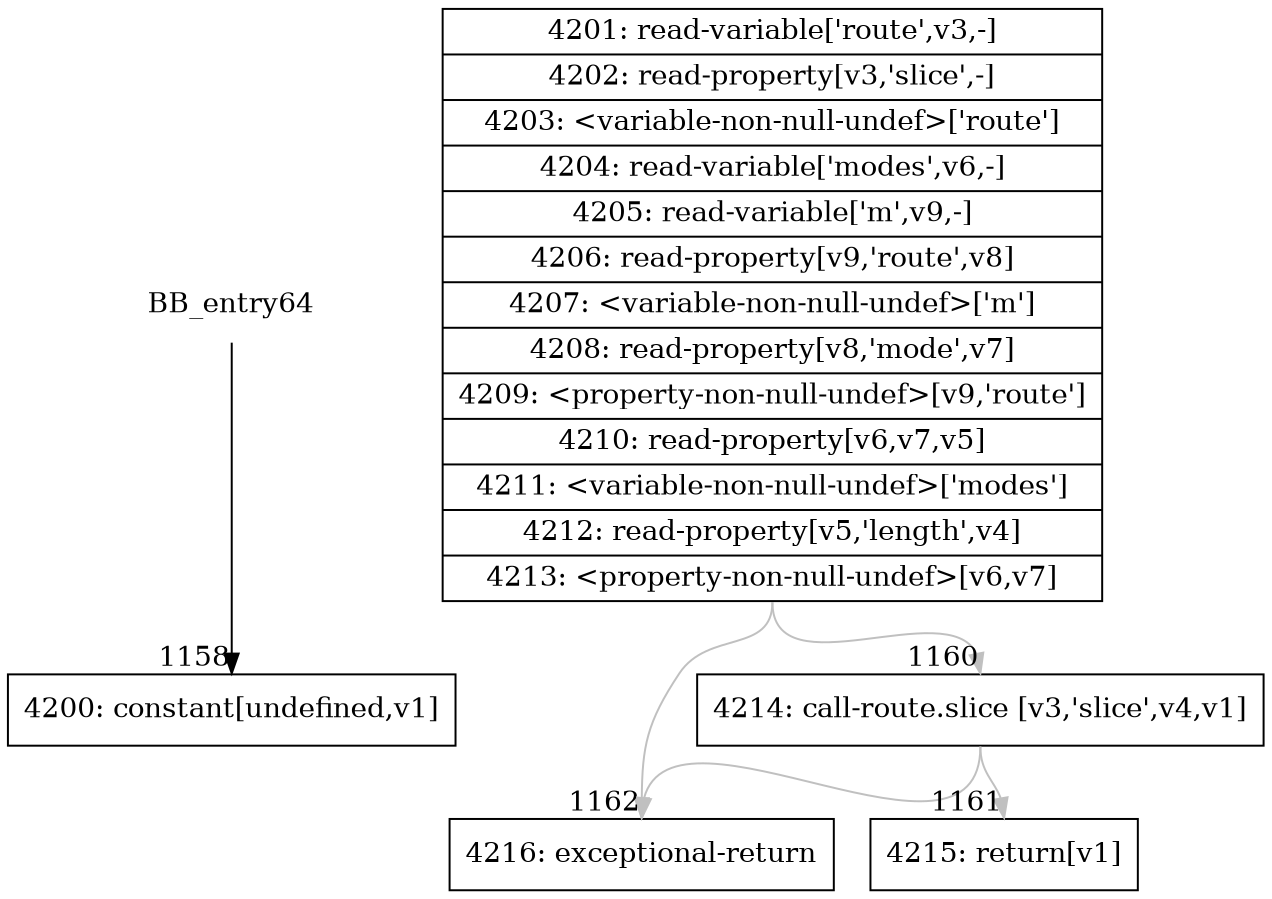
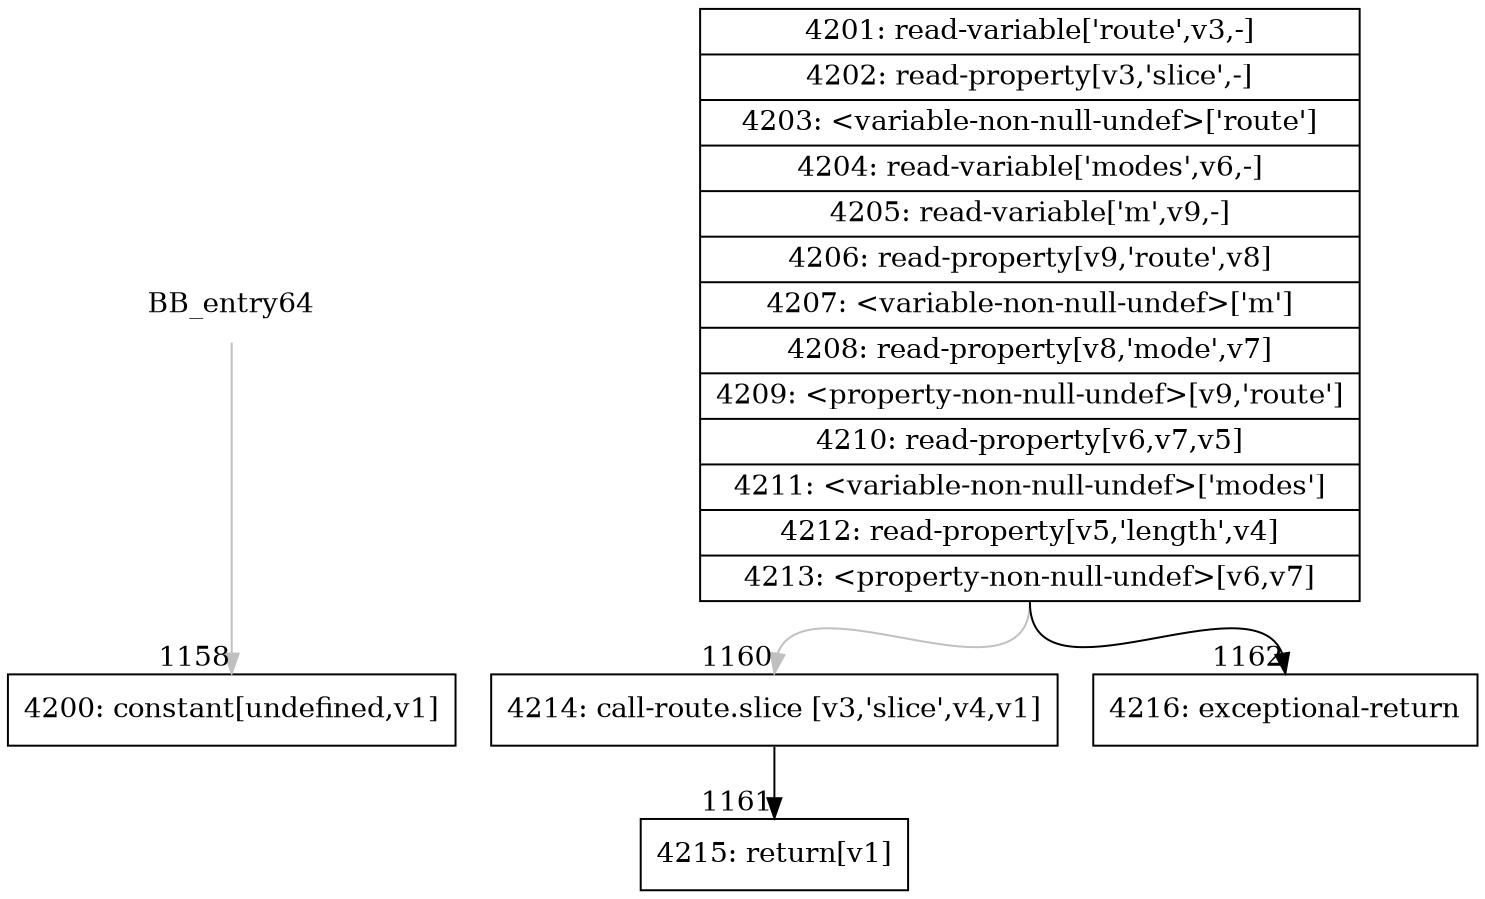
edge "BB_entry64" -> "4200: constant[undefined,v1]": color black -> gray
edge "4201: read-variable['route',v3,-]" -> "4216: exceptional-return": color gray -> black
edge "4214: call-route.slice [v3,'slice',v4,v1]" -> "4215: return[v1]": color gray -> black
edge "4214: call-route.slice [v3,'slice',v4,v1]" -> "4216: exceptional-return": removed
